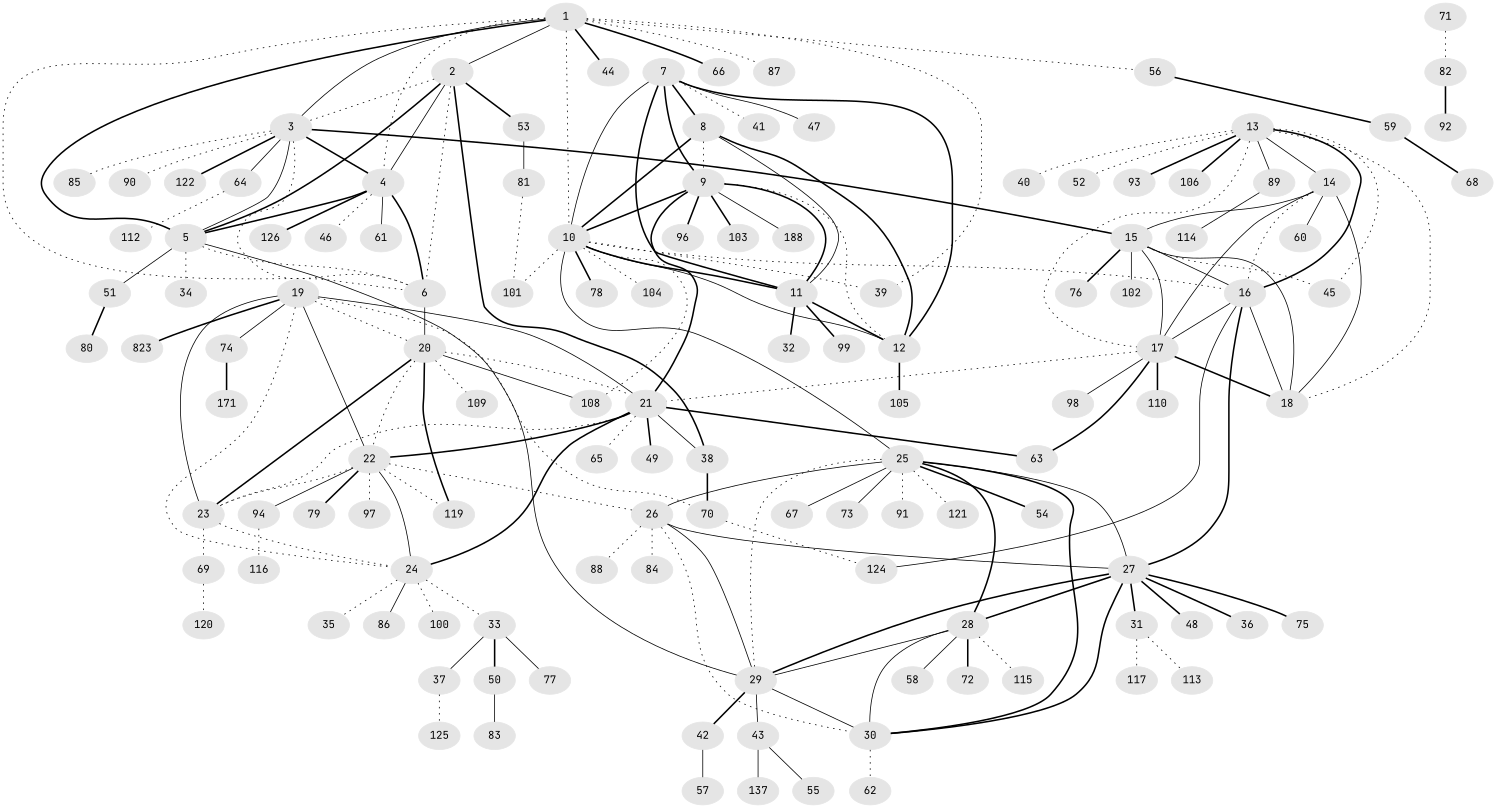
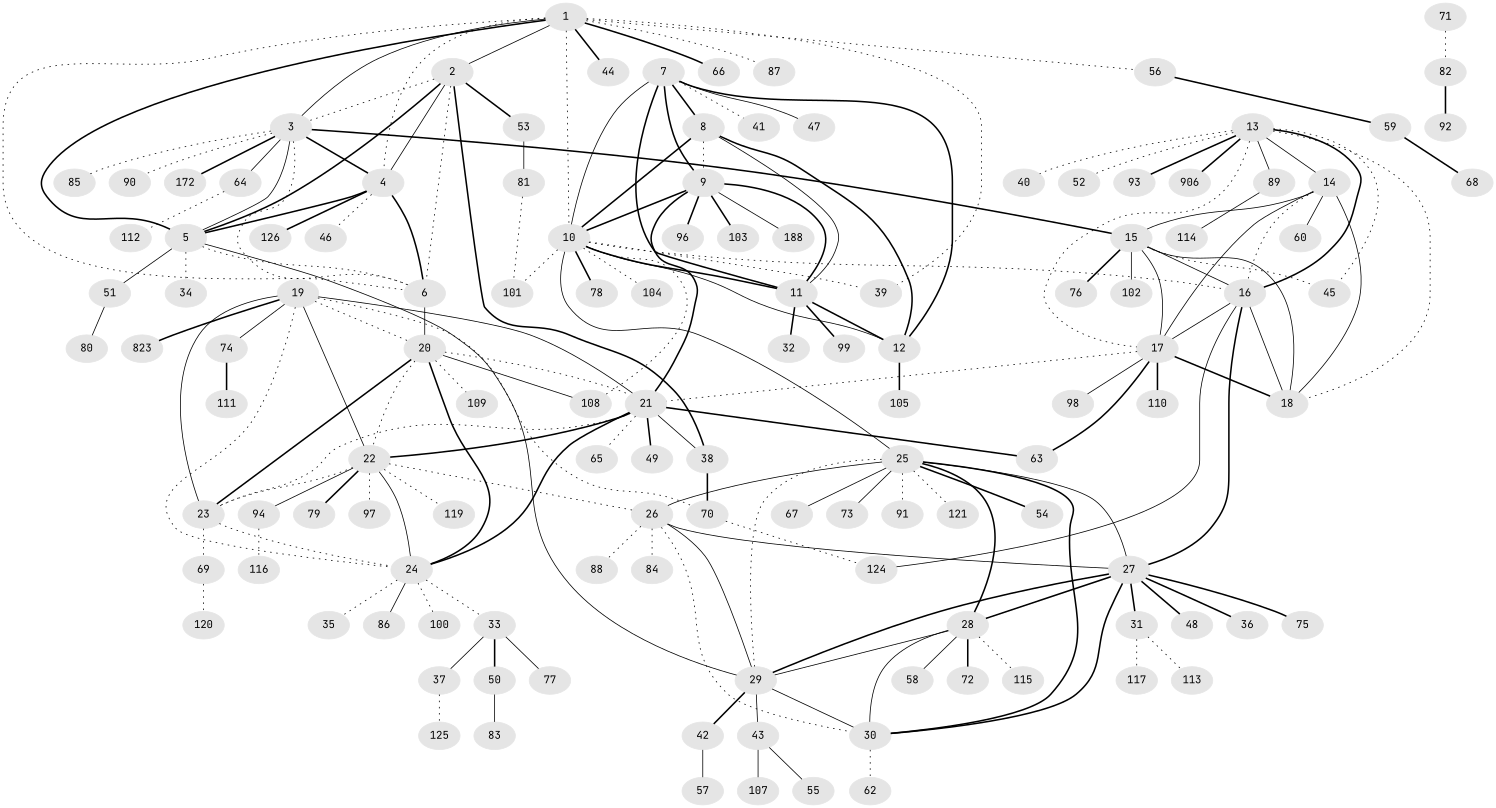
node "122": label "122" -> "172"
node "106": label "106" -> "906"
node "61": removed
edge "9" -- "12": removed
edge "51" -- "80": style bold -> solid
node "171": label "171" -> "111"
edge "20" -- "119": now "20" -- "24"
node "137": label "137" -> "107"
